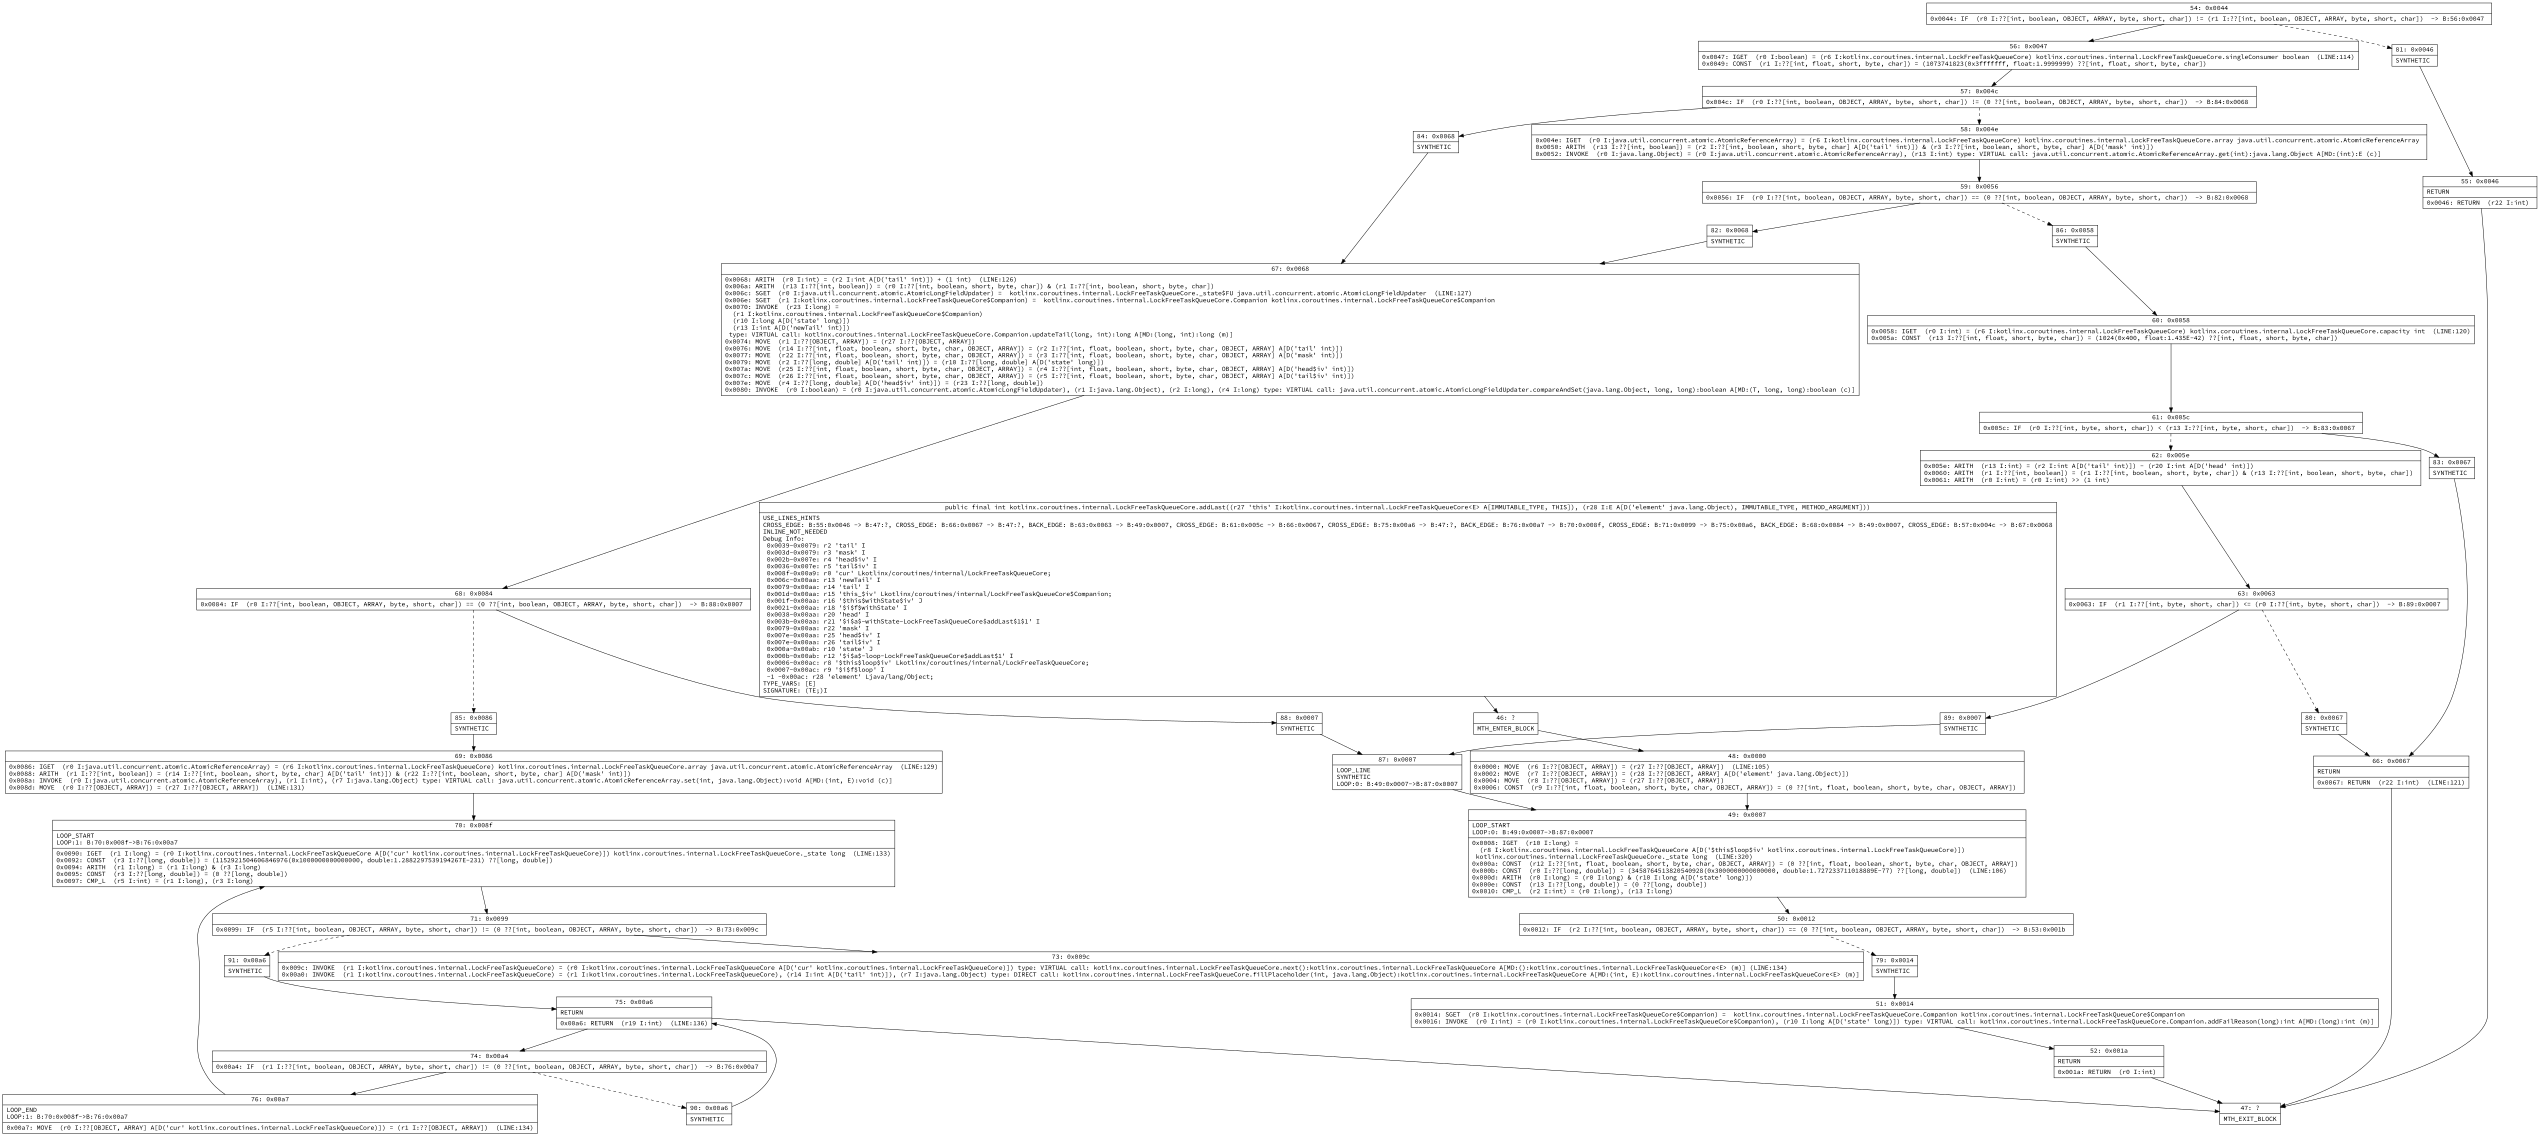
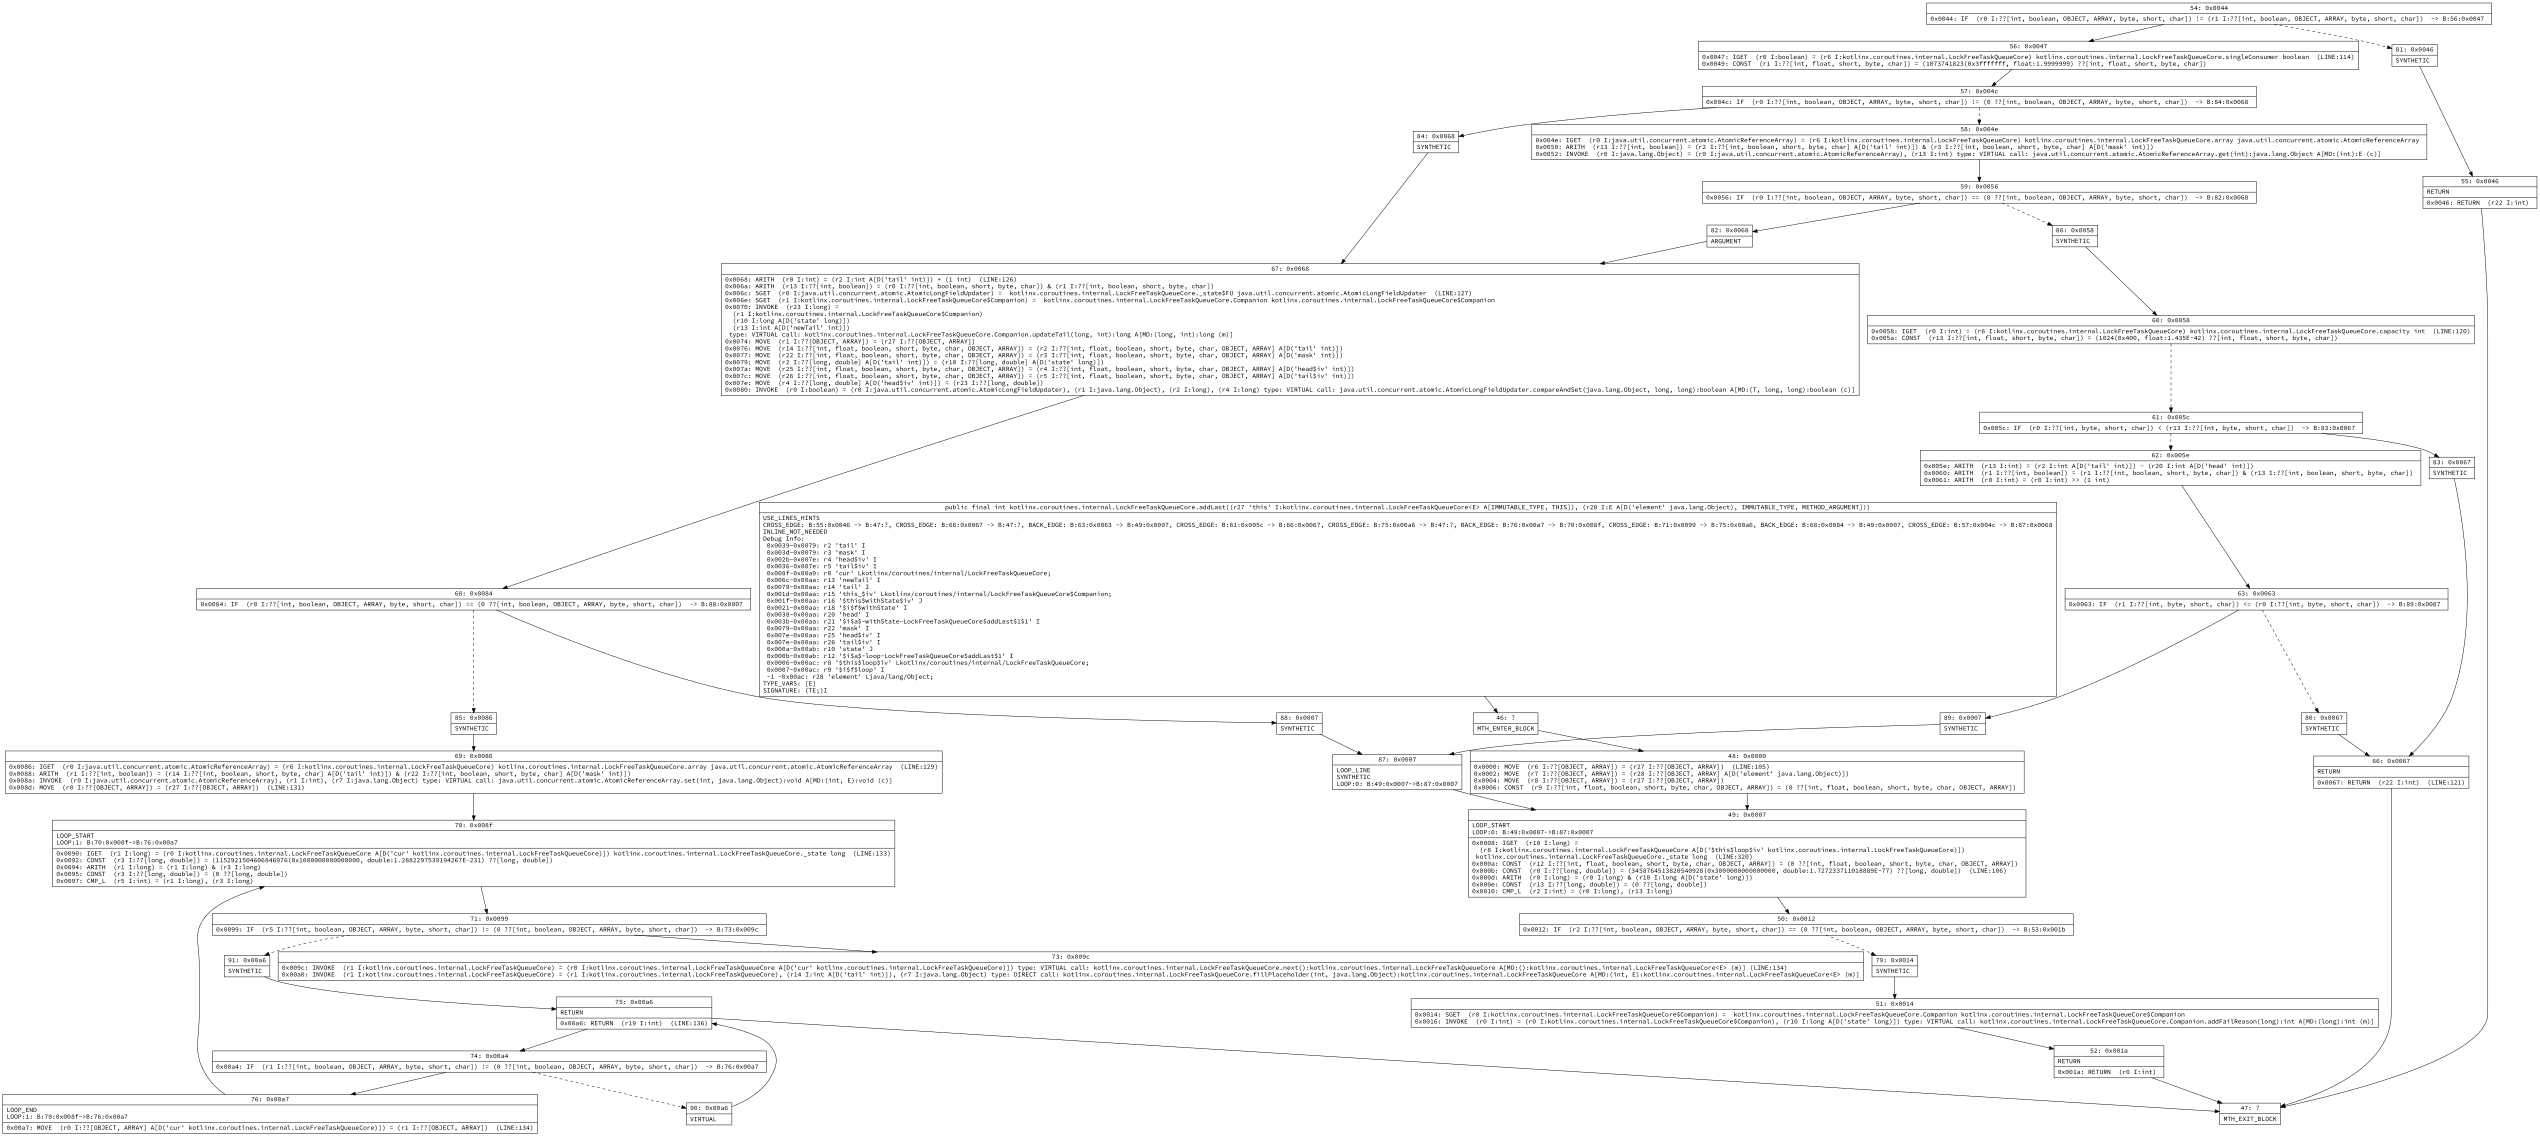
node "82: 0x0068": text "SYNTHETIC" -> "ARGUMENT"
edge "60: 0x0058" -> "61: 0x005c": style solid -> dashed
node "90: 0x00a6": text "SYNTHETIC" -> "VIRTUAL"
